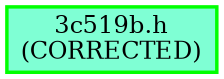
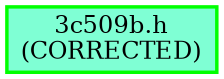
node "3c519b.h (CORRECTED)": label "3c519b.h (CORRECTED)" -> "3c509b.h (CORRECTED)"
